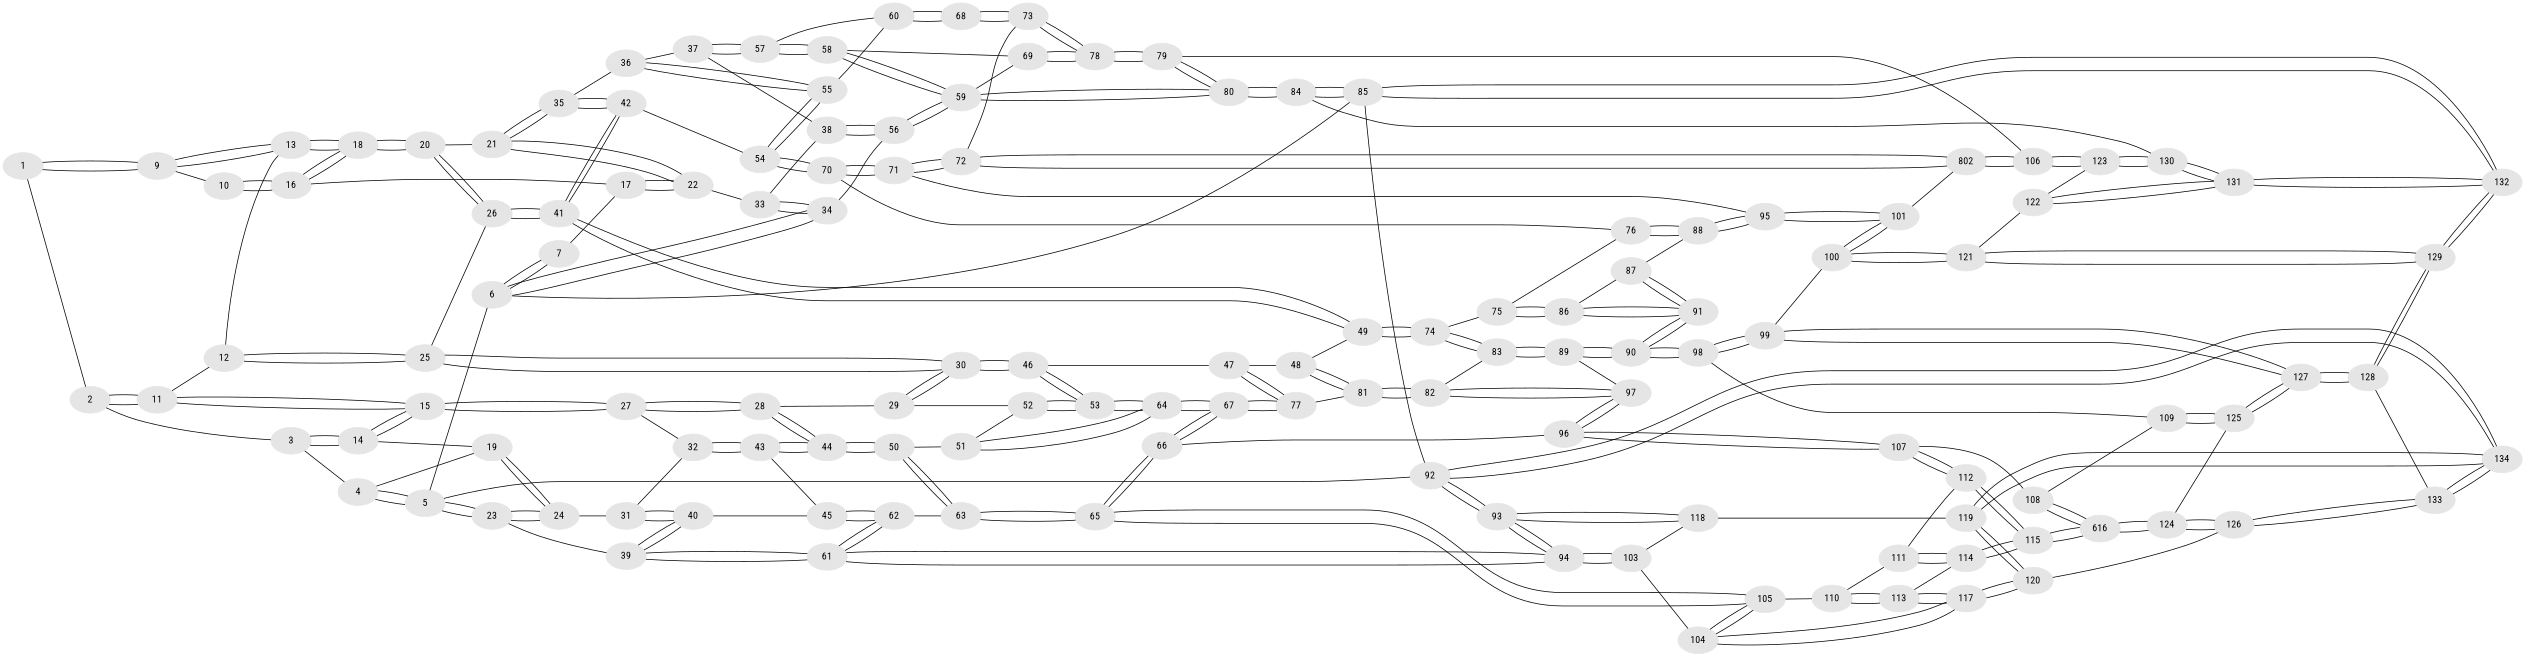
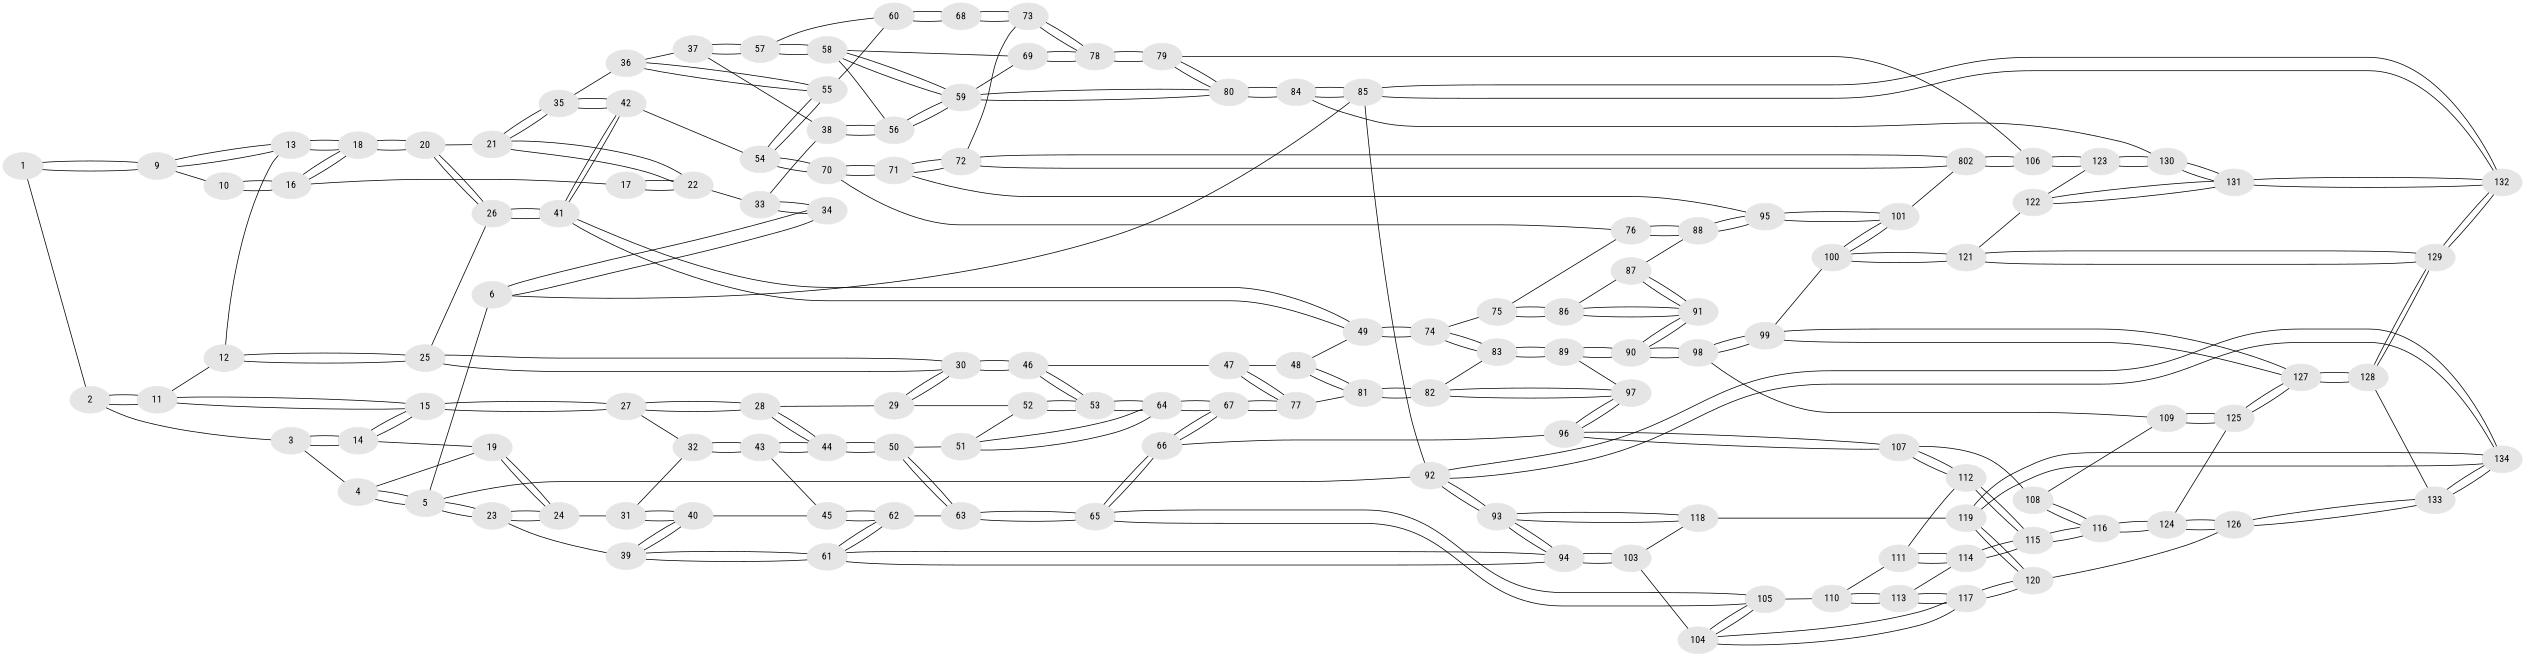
edge "56" -- "34": now "56" -- "58"
node "7": removed
node "616": label "616" -> "116"
